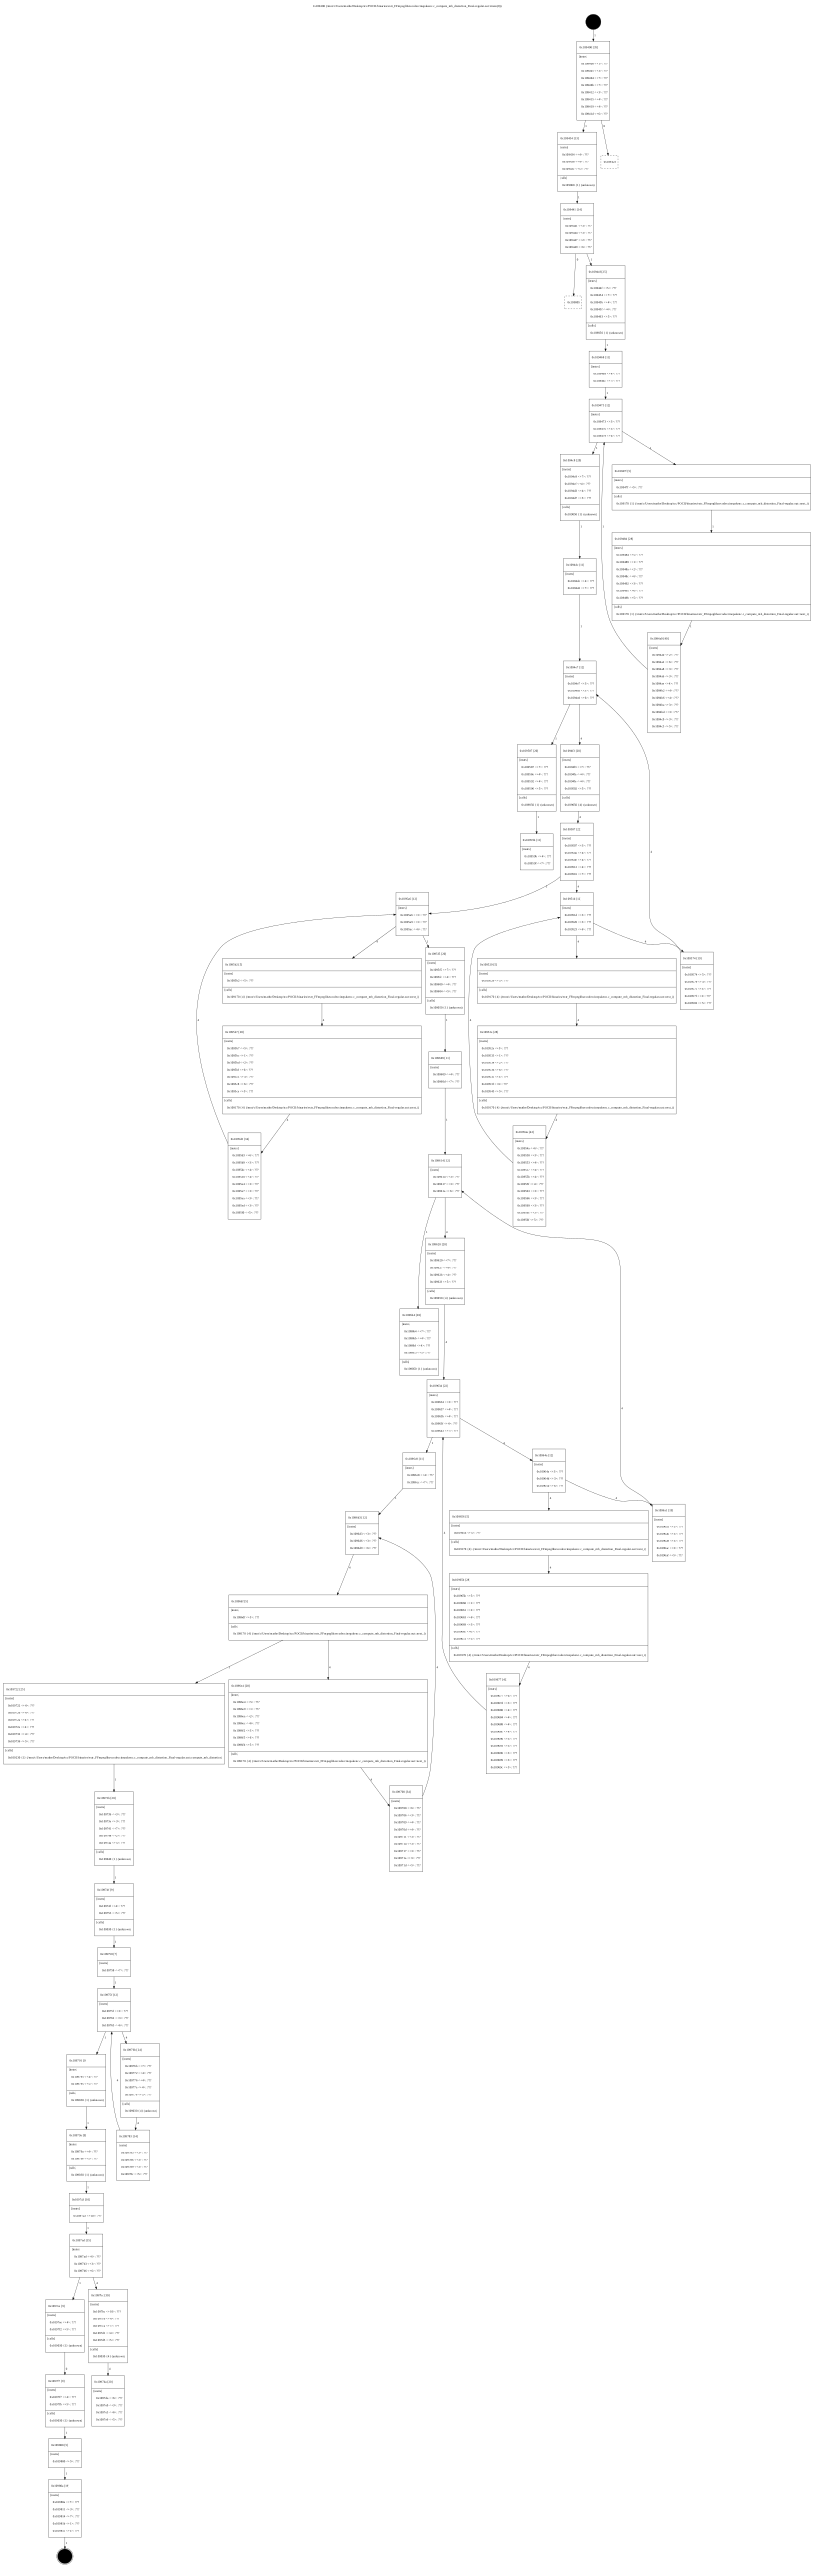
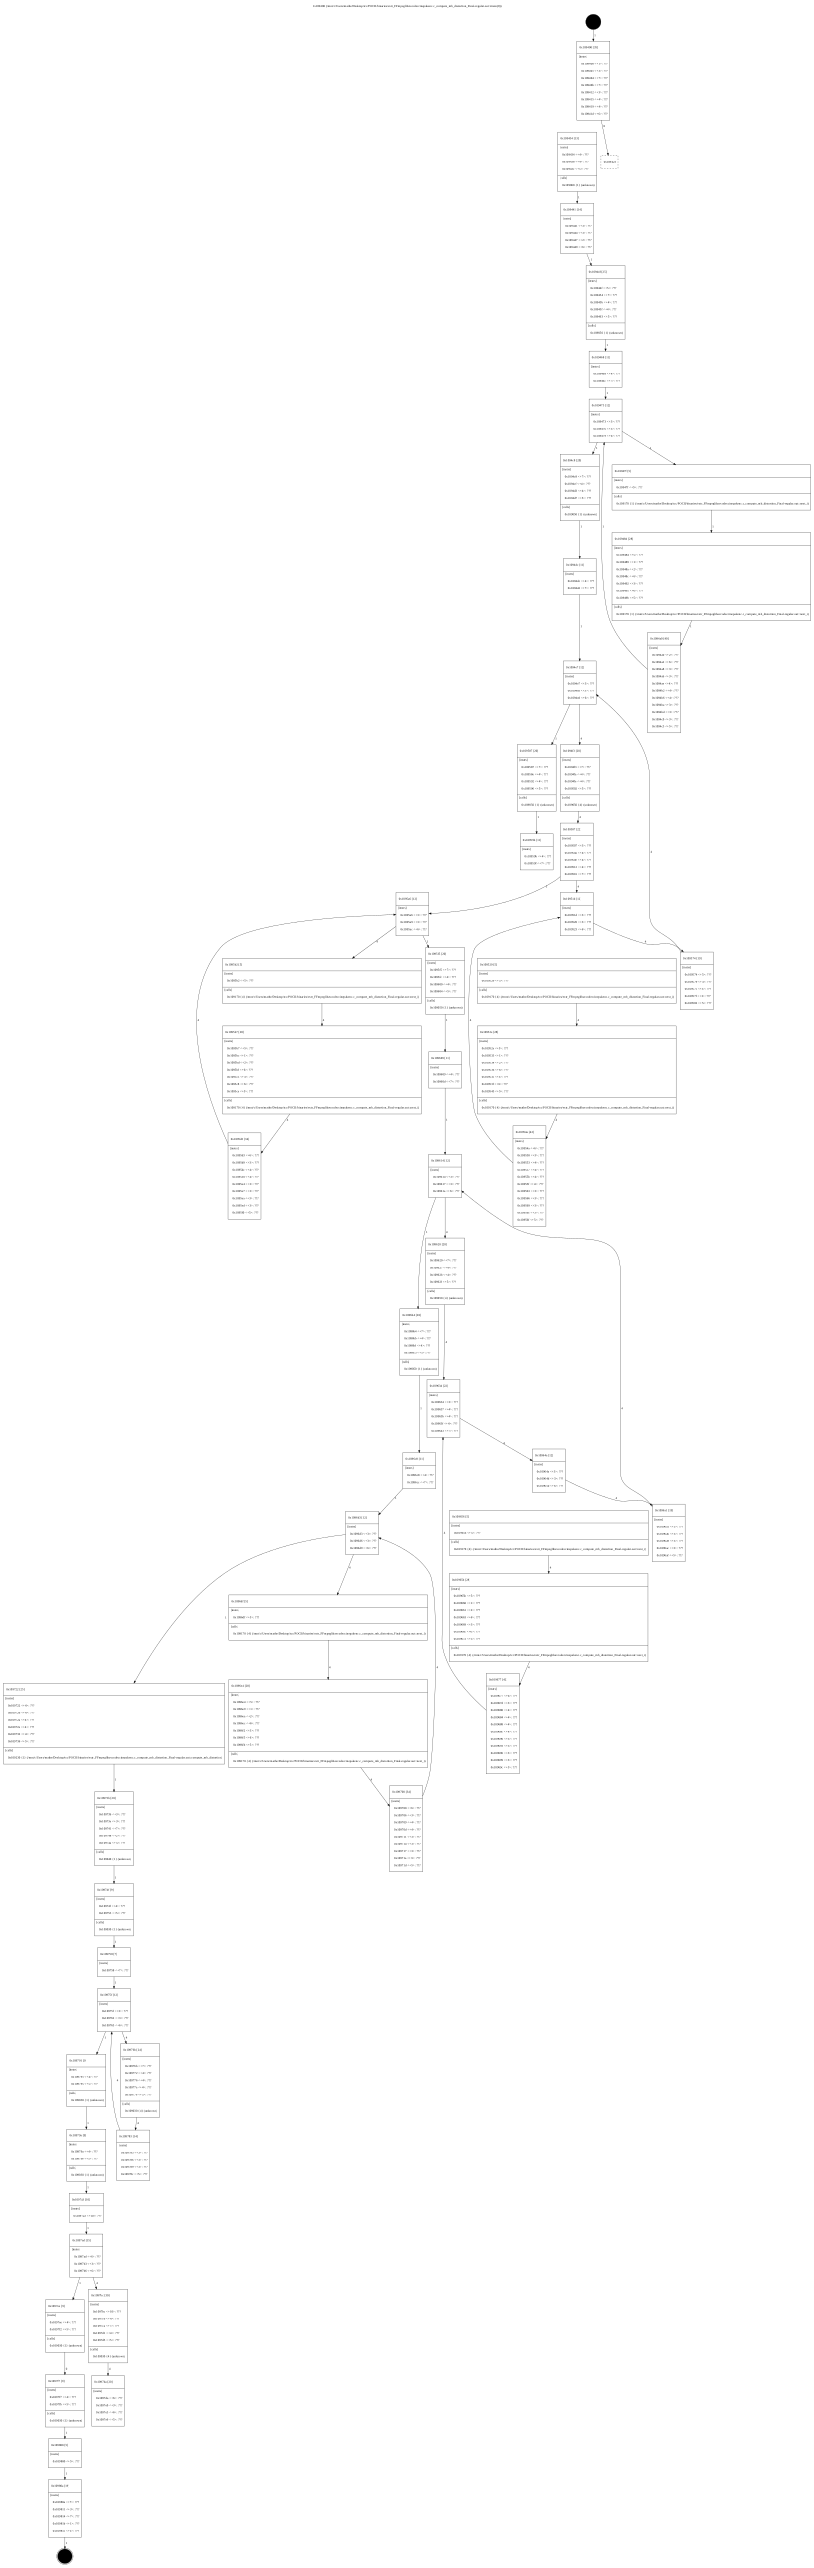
edge "0x109400 [35]" -> "0x109434 [13]": removed, label "1"
node "0x109805": removed
edge "0x10951d [12]" -> "0x109529 [5]": removed, label "4"
edge "0x109634 [22]" -> "0x1096c8 [11]": now "0x1096b4 [20]" -> "0x1096c8 [11]"
edge "0x10964a [12]" -> "0x109656 [5]": removed, label "4"
edge "0x1096df [5]" -> "0x109722 [25]": now "0x1096d3 [12]" -> "0x109722 [25]"
